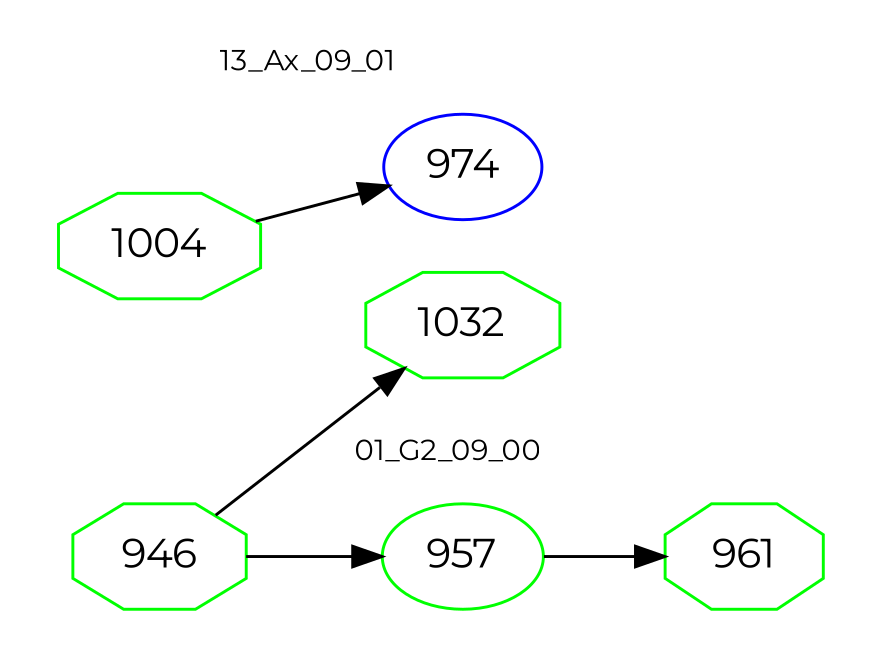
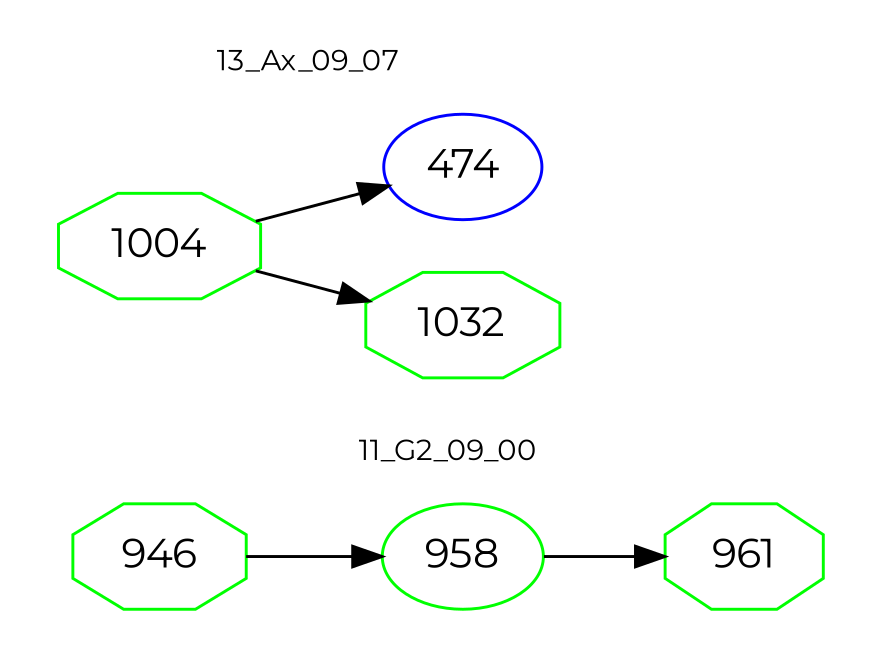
cluster "13_Ax_09_01": label "13_Ax_09_01" -> "13_Ax_09_07"
node "974": label "974" -> "474"
edge "946" -> "1032": now "1004" -> "1032"
cluster "01_G2_09_00": label "01_G2_09_00" -> "11_G2_09_00"
node "957": label "957" -> "958"
